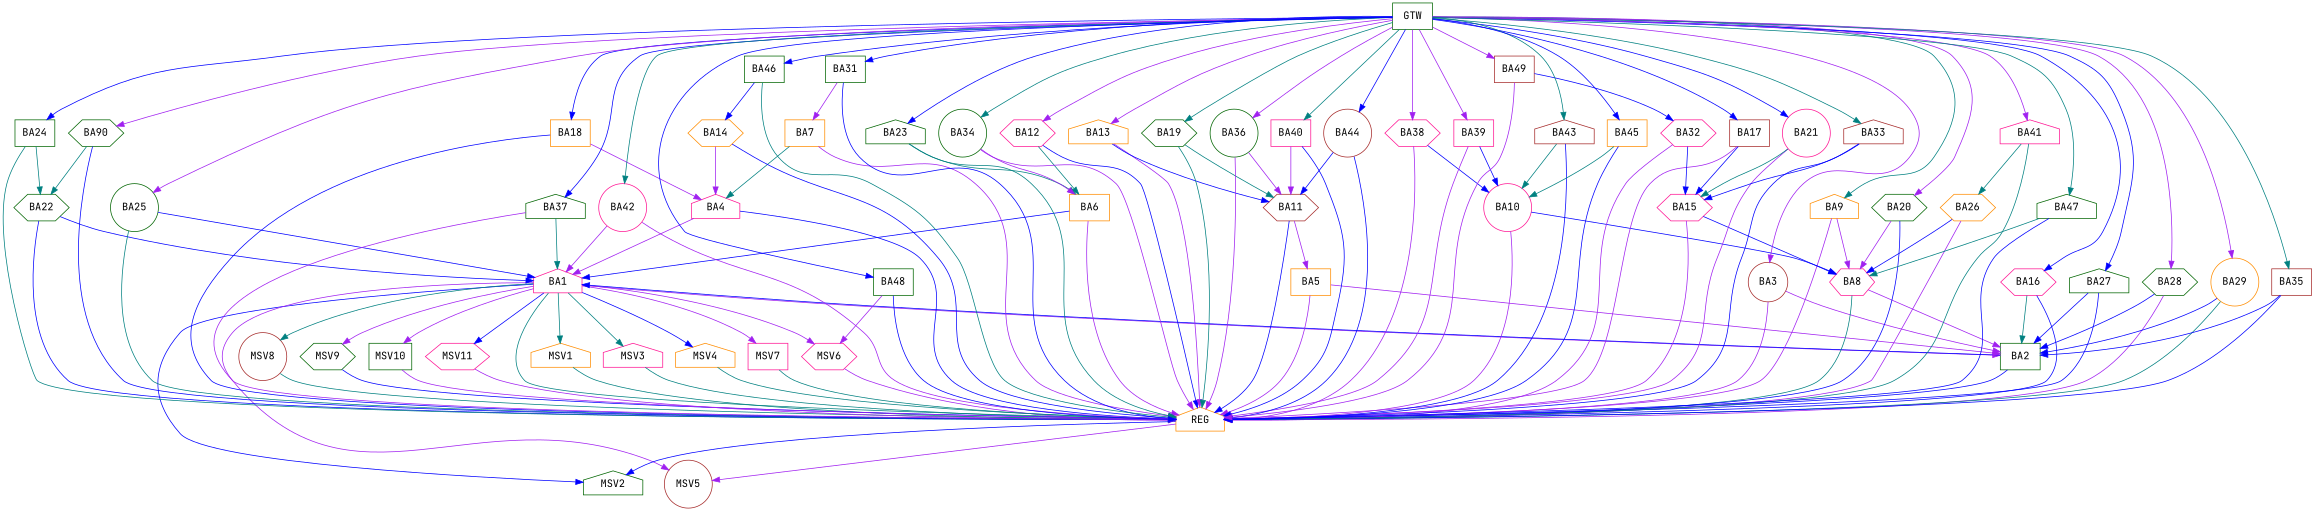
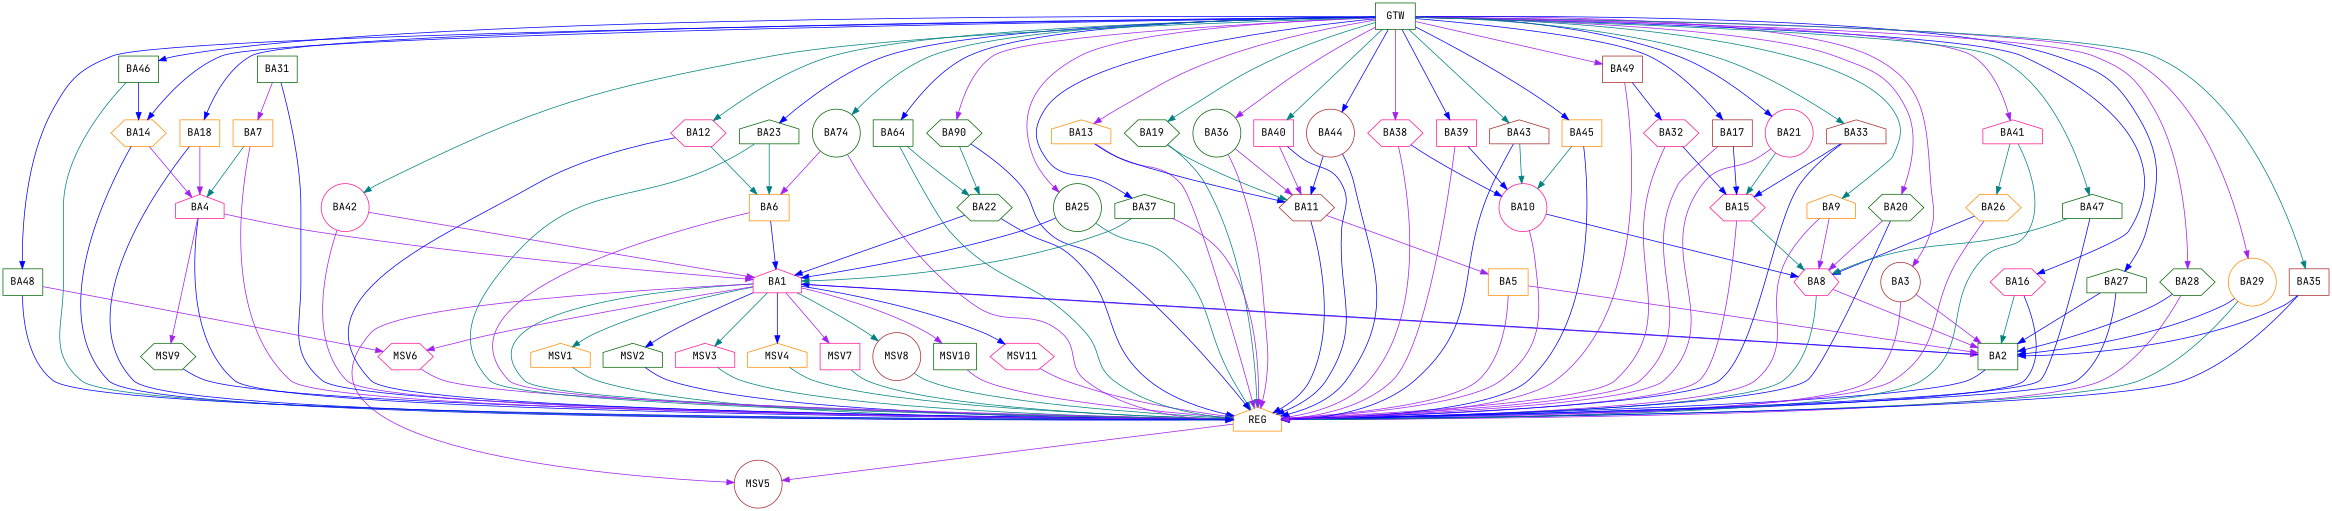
edge "GTW" -> "BA31": now "GTW" -> "BA14"
edge "GTW" -> "BA12": color purple -> teal
edge "GTW" -> "BA39": color purple -> blue
node "BA24": label "BA24" -> "BA64"
node "BA34": label "BA34" -> "BA74"
edge "BA15" -> "BA8": color blue -> teal
edge "BA1" -> "MSV9": now "BA4" -> "MSV9"
edge "REG" -> "MSV2": reversed
